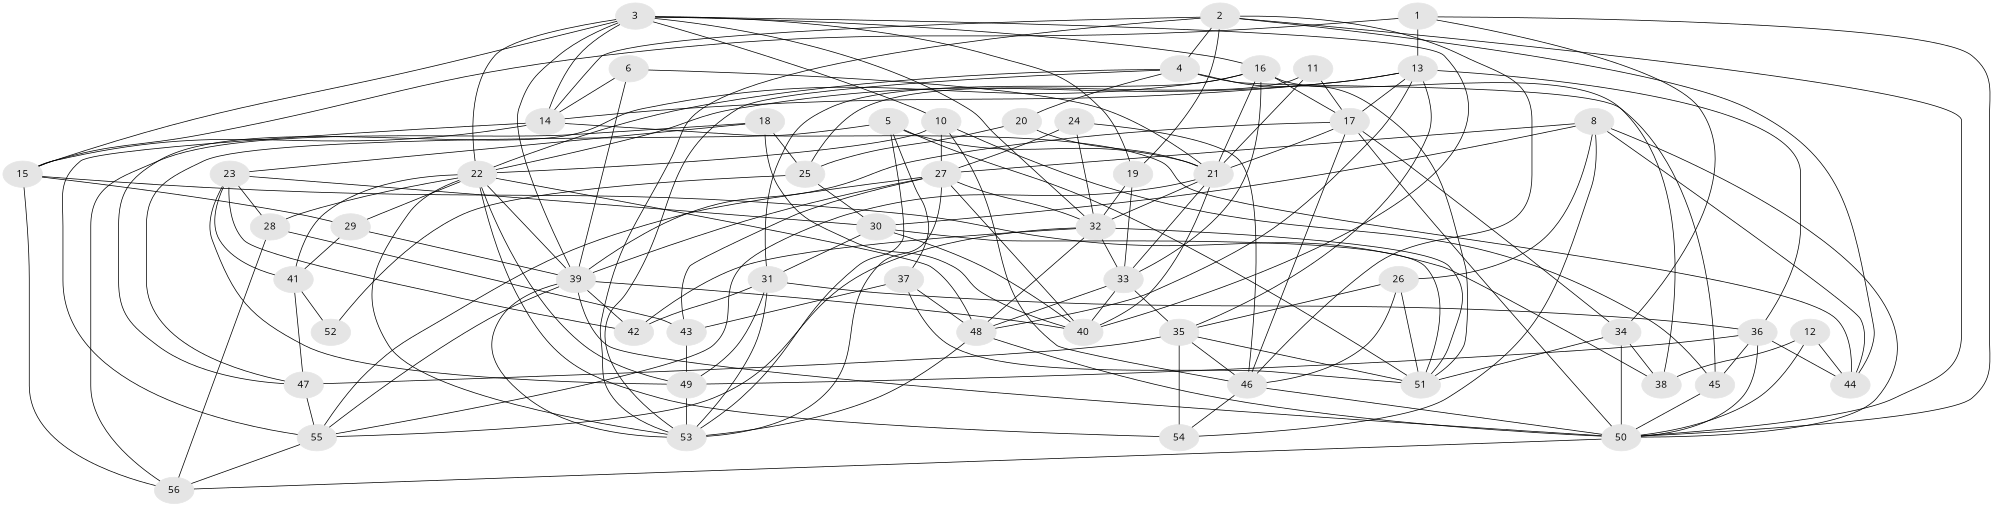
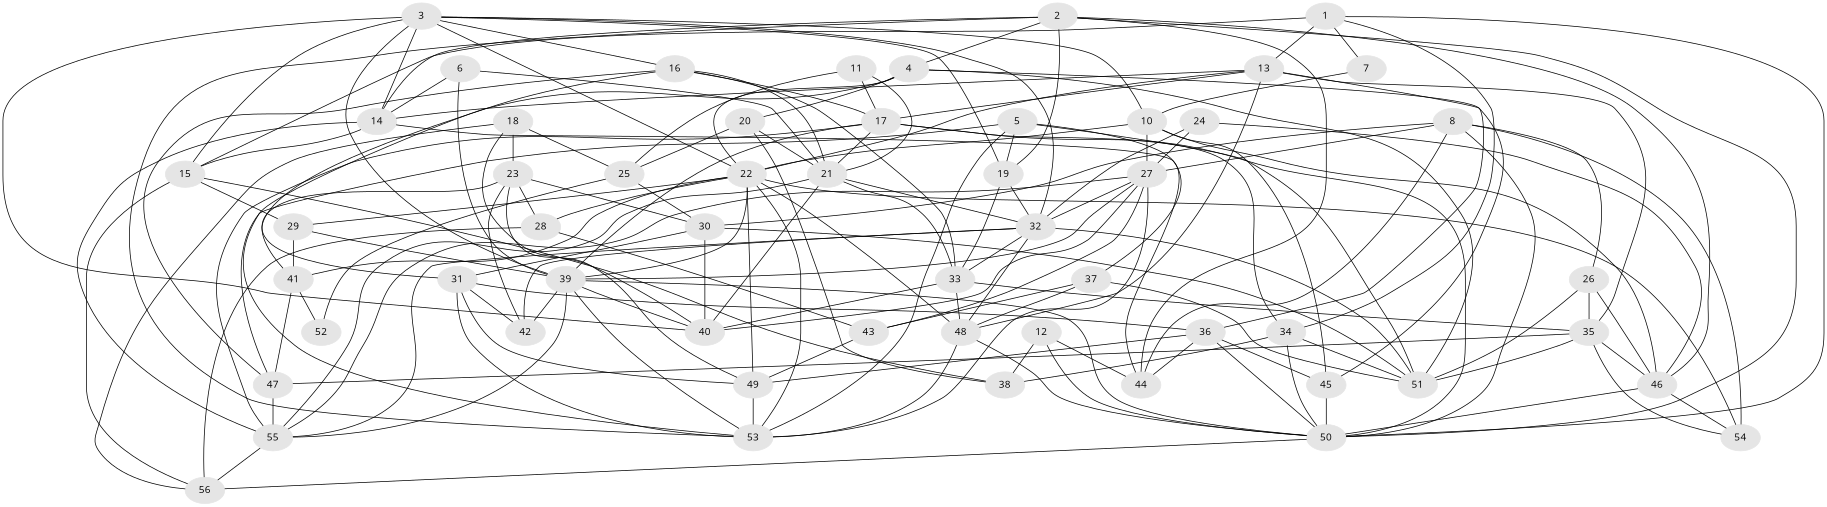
node "7": added
edge "16" -- "38": now "20" -- "38"
edge "5" -- "21": now "5" -- "19"
edge "17" -- "46": now "17" -- "55"
